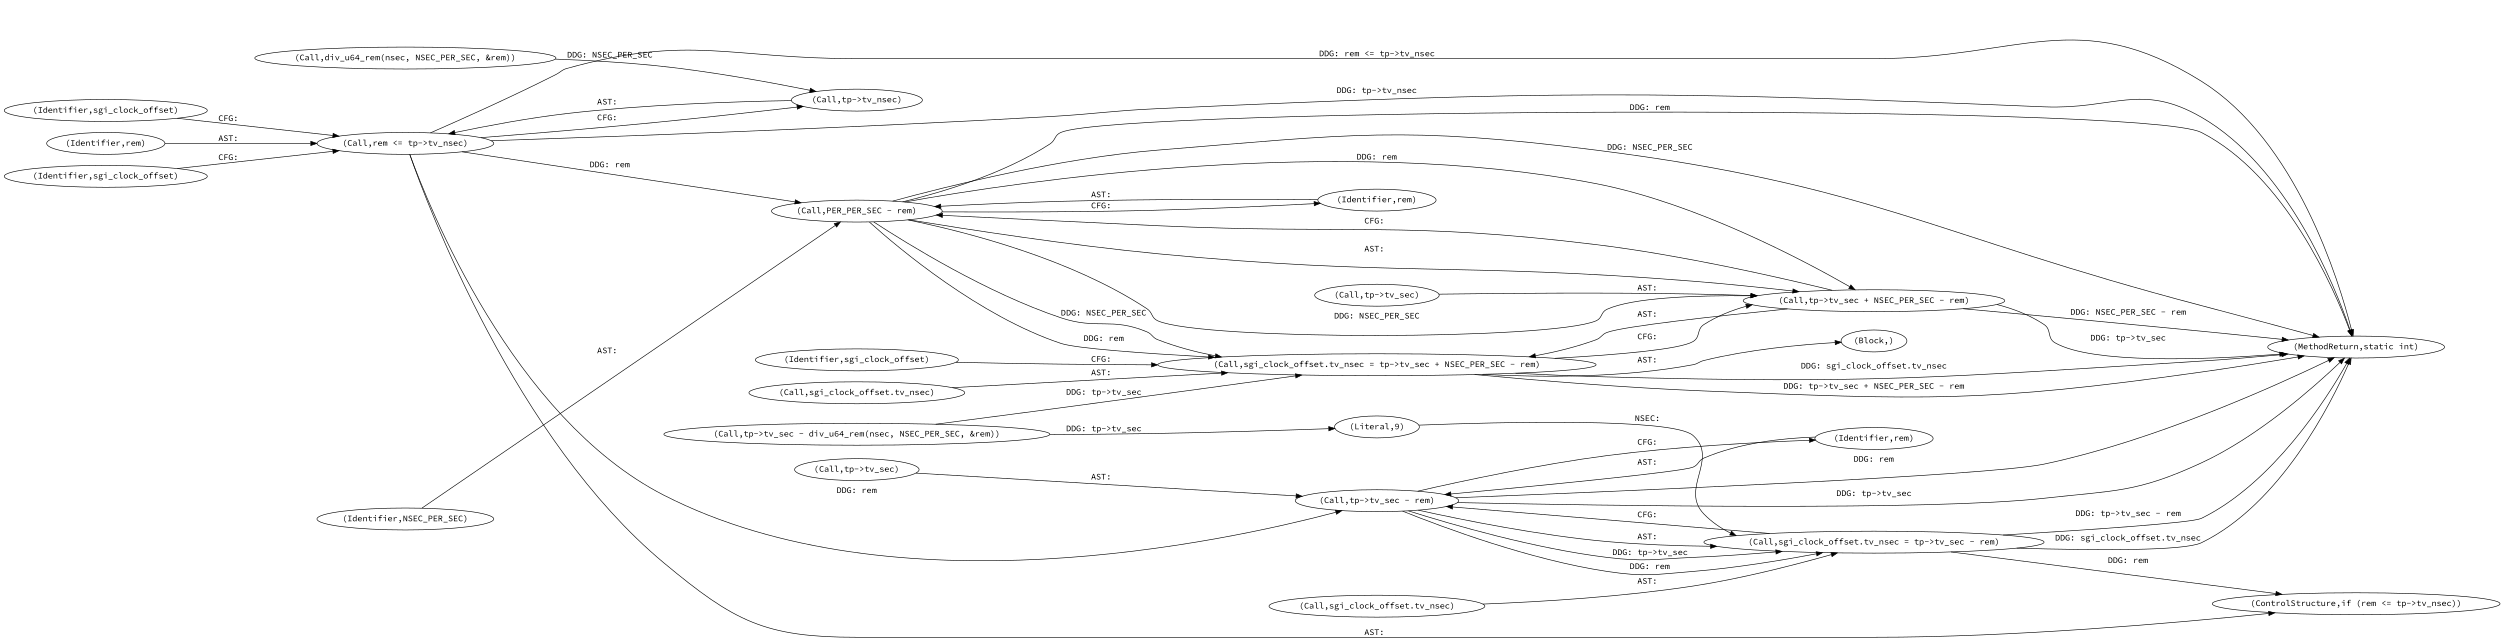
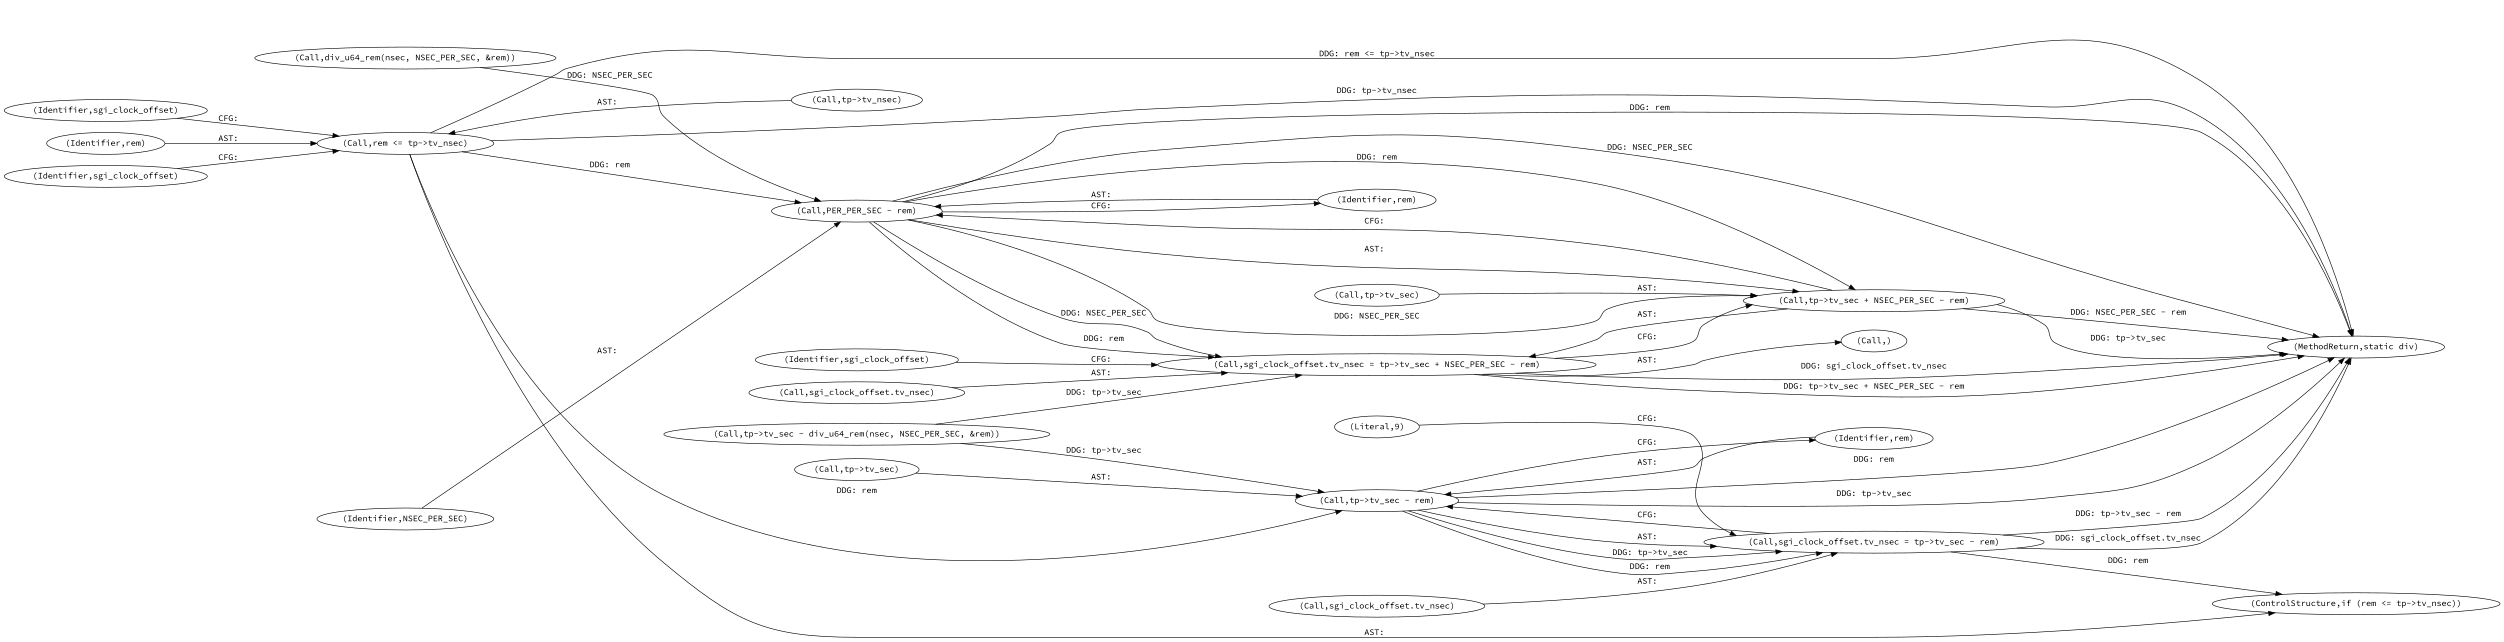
edge "(Call,div_u64_rem(nsec, NSEC_PER_SEC, &rem))" -> "(Call,tp->tv_nsec)": now "(Call,div_u64_rem(nsec, NSEC_PER_SEC, &rem))" -> "(Call,PER_PER_SEC - rem)"
edge "(Call,rem <= tp->tv_nsec)" -> "(Call,tp->tv_nsec)": removed, label "CFG:"
node "(Block,)": label "(Block,)" -> "(Call,)"
node "(MethodReturn,static int)": label "(MethodReturn,static int)" -> "(MethodReturn,static div)"
edge "(Literal,9)" -> "(Call,sgi_clock_offset.tv_nsec = tp->tv_sec - rem)": label "NSEC: " -> "CFG: "
edge "(Call,tp->tv_sec - div_u64_rem(nsec, NSEC_PER_SEC, &rem))" -> "(Literal,9)": now "(Call,tp->tv_sec - div_u64_rem(nsec, NSEC_PER_SEC, &rem))" -> "(Call,tp->tv_sec - rem)"
